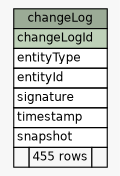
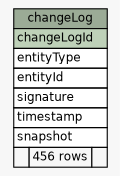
node "changeLog": text "455 rows" -> "456 rows"
